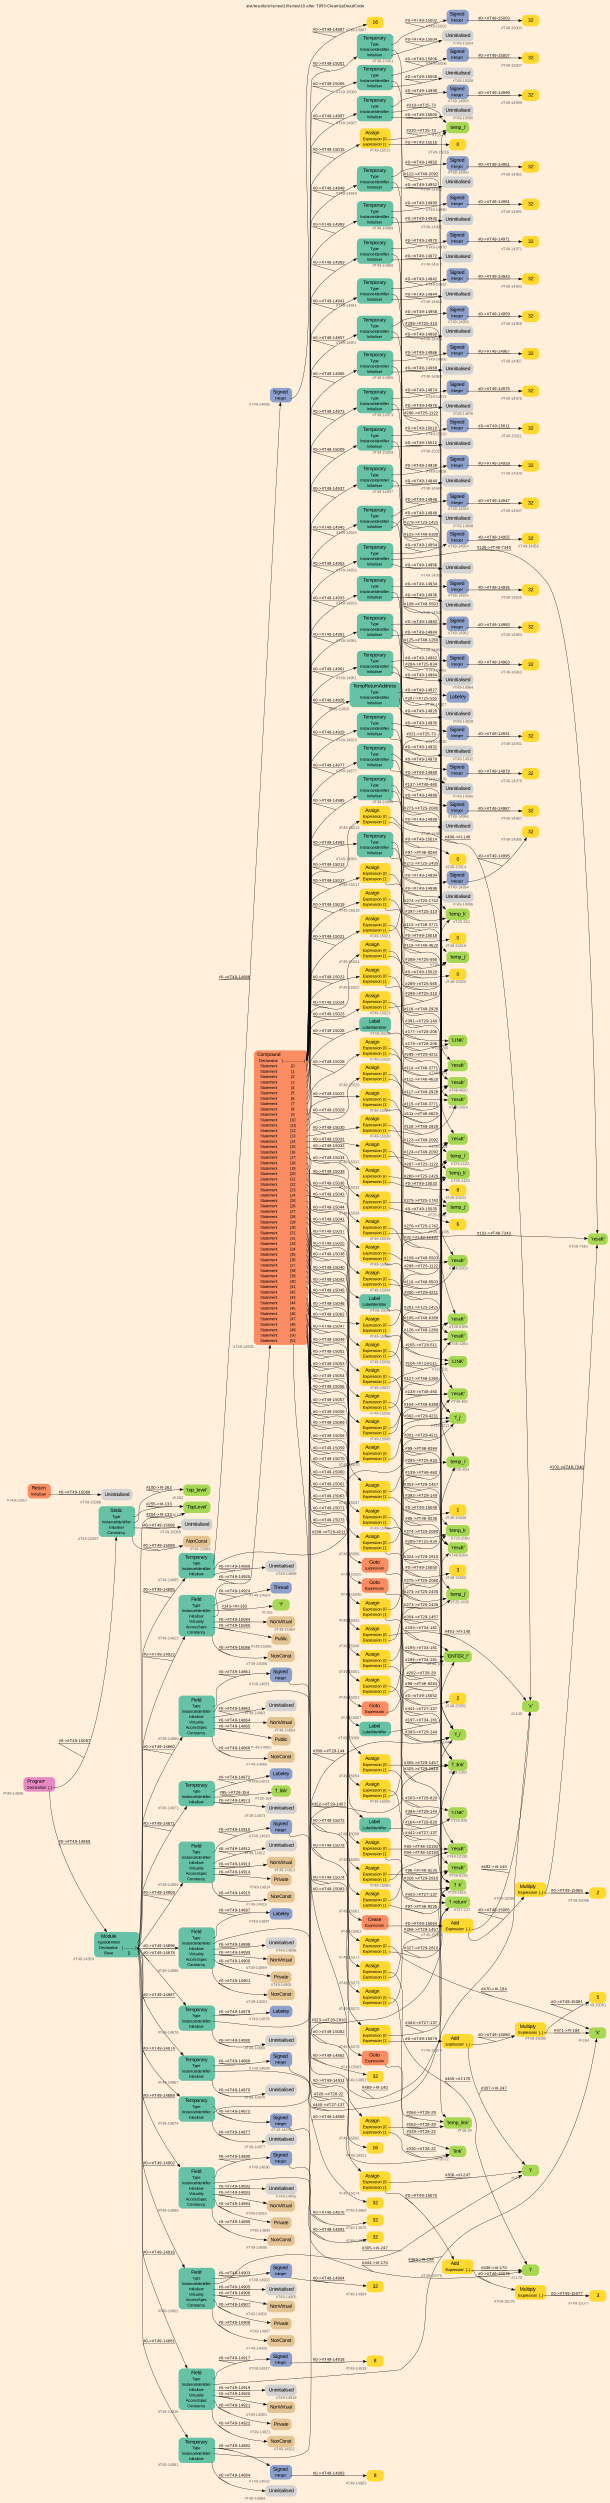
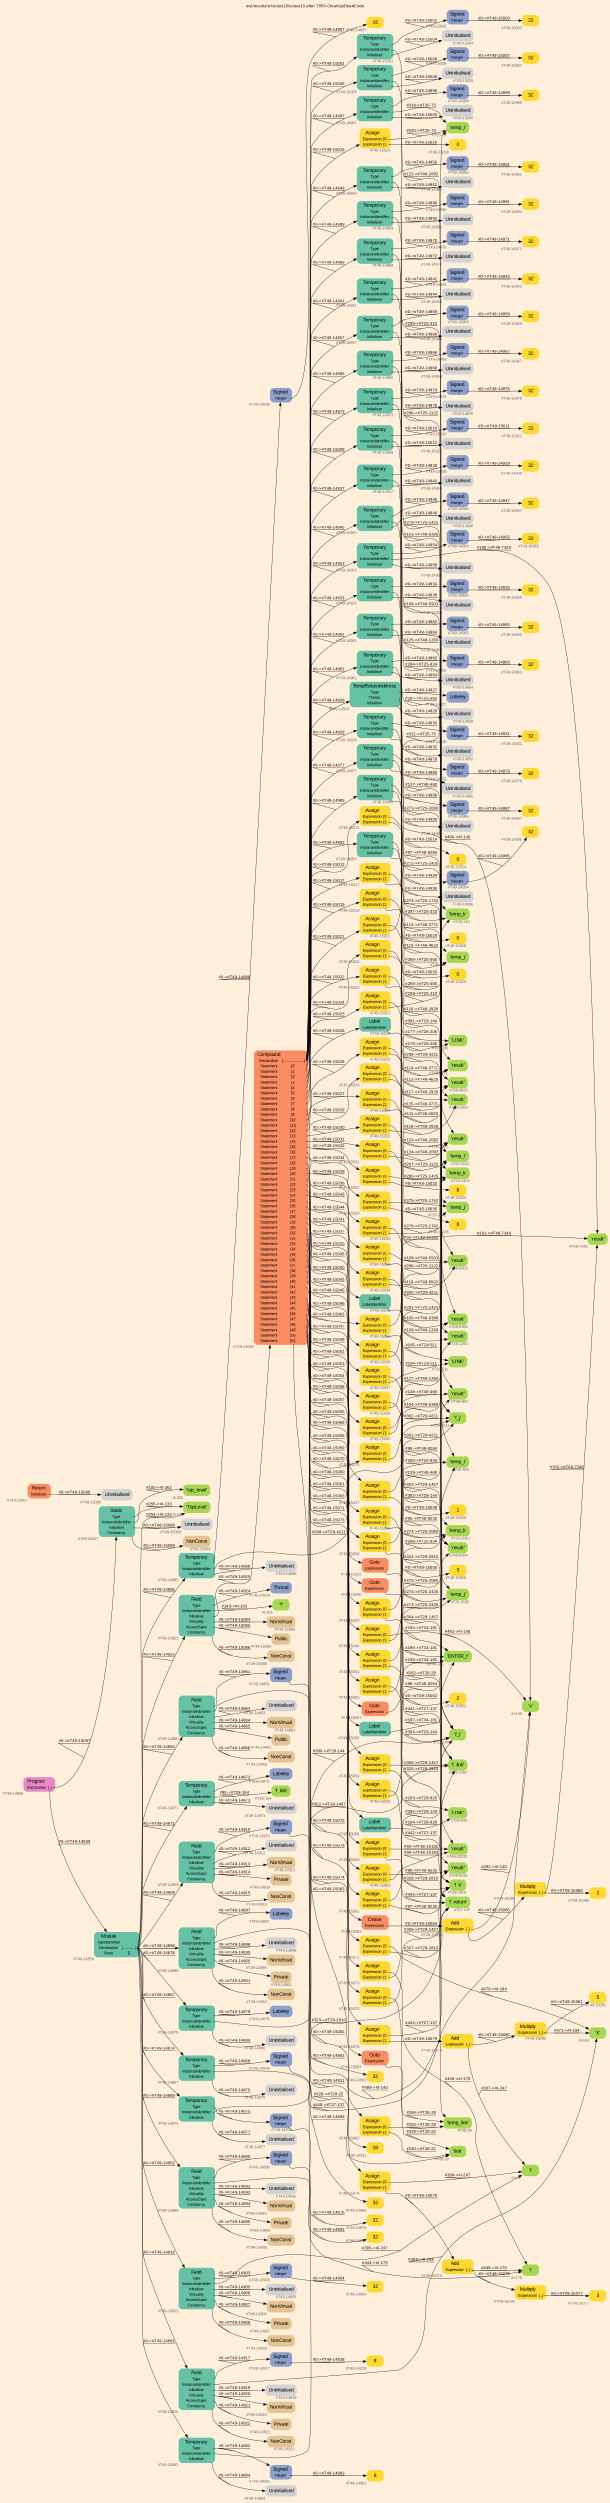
node "TempReturnAddress": text "InstanceIdentifier" -> "Thread"
